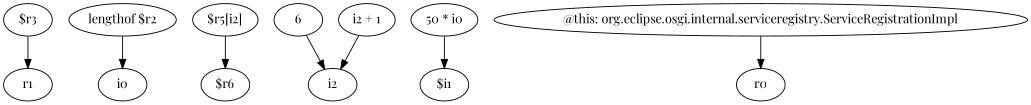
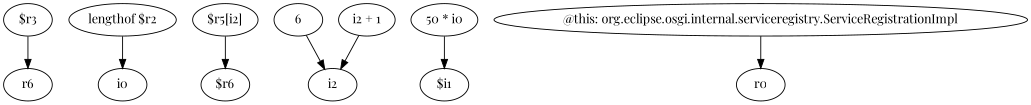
node "r1": label "r1" -> "r6"
